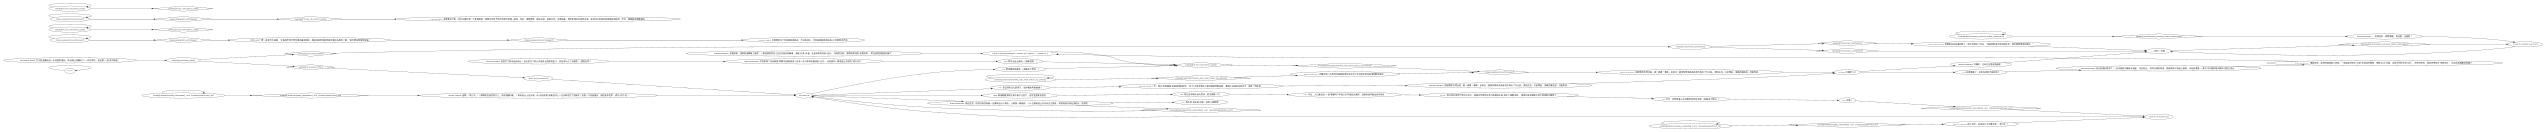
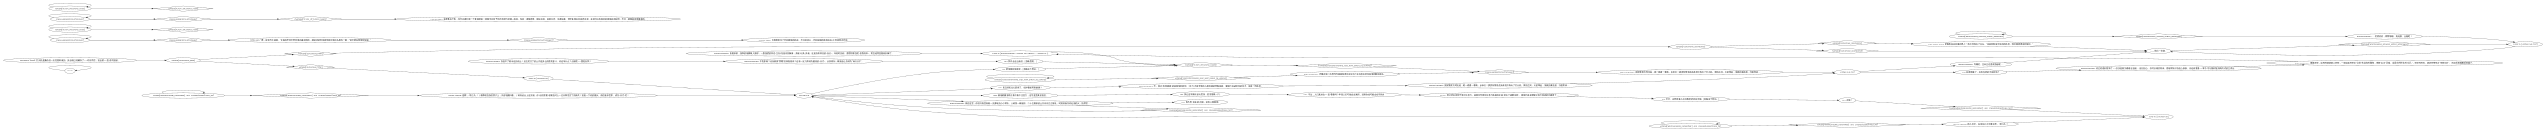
node "Untitled 点烟吧 (02)": label "Untitled 点烟吧 (02)" -> "Untitled hub (02)"
